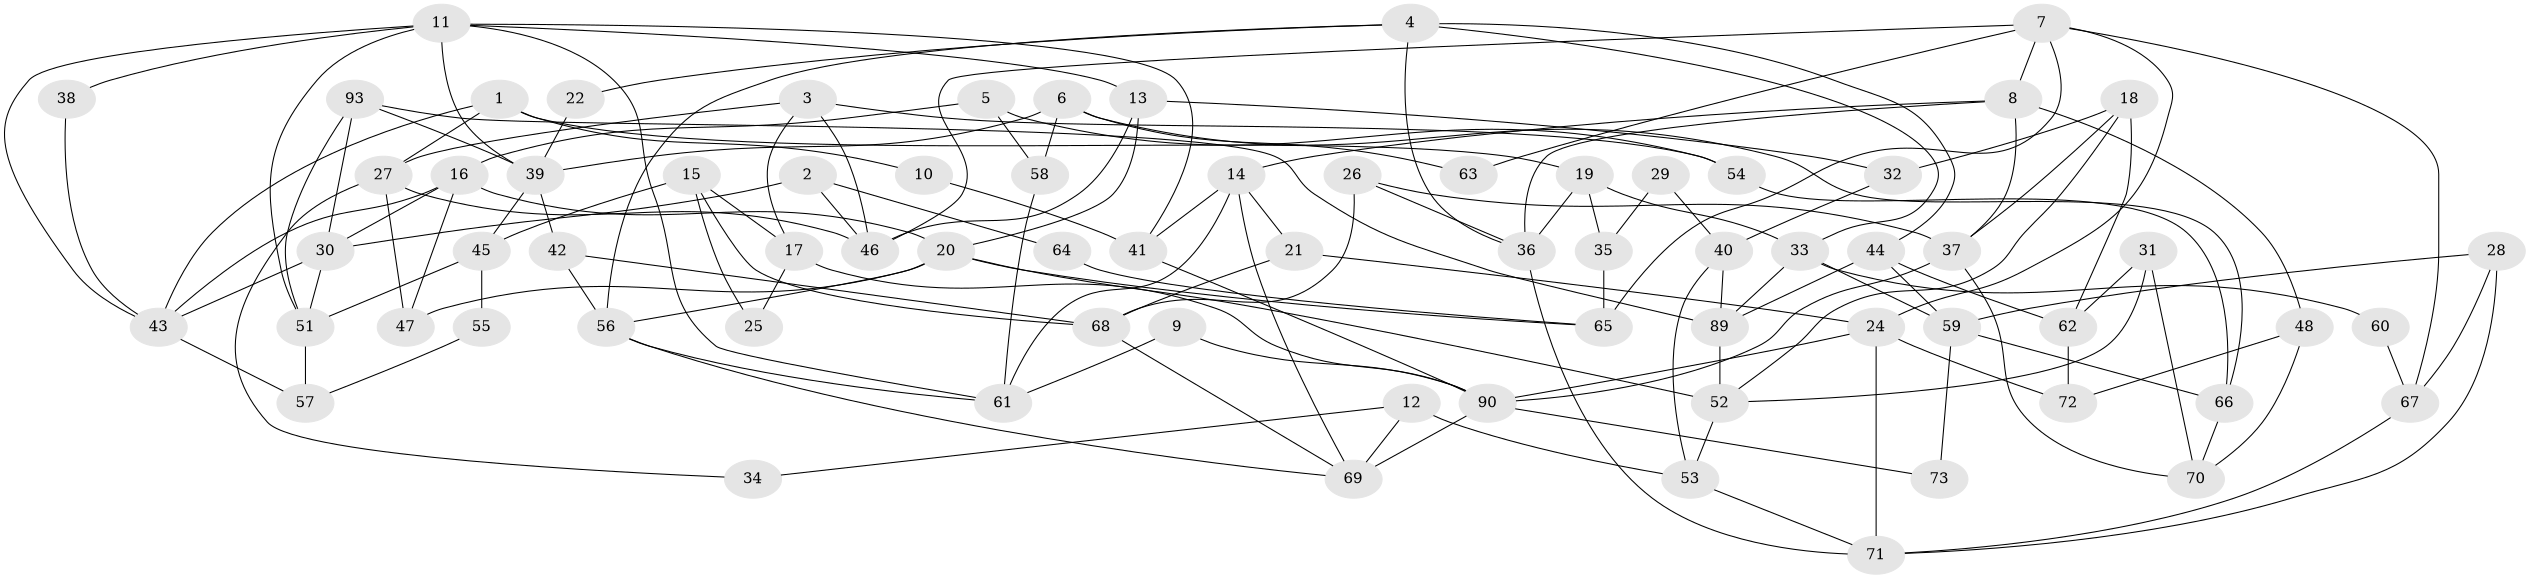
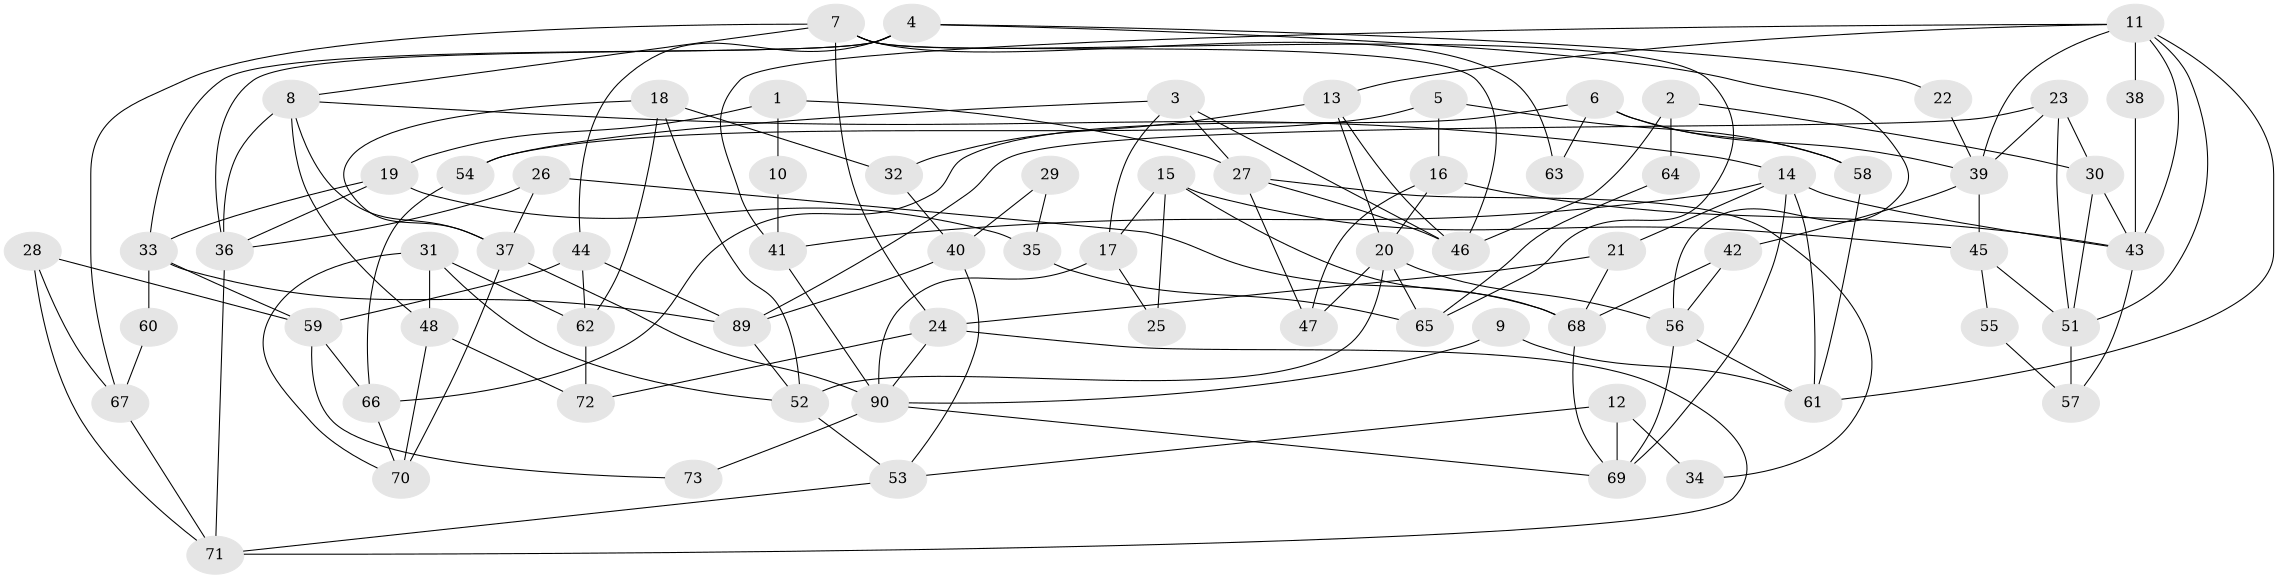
node "93": label "93" -> "23"
edge "1" -- "43": now "14" -- "43"
edge "16" -- "30": removed
edge "31" -- "48": added
